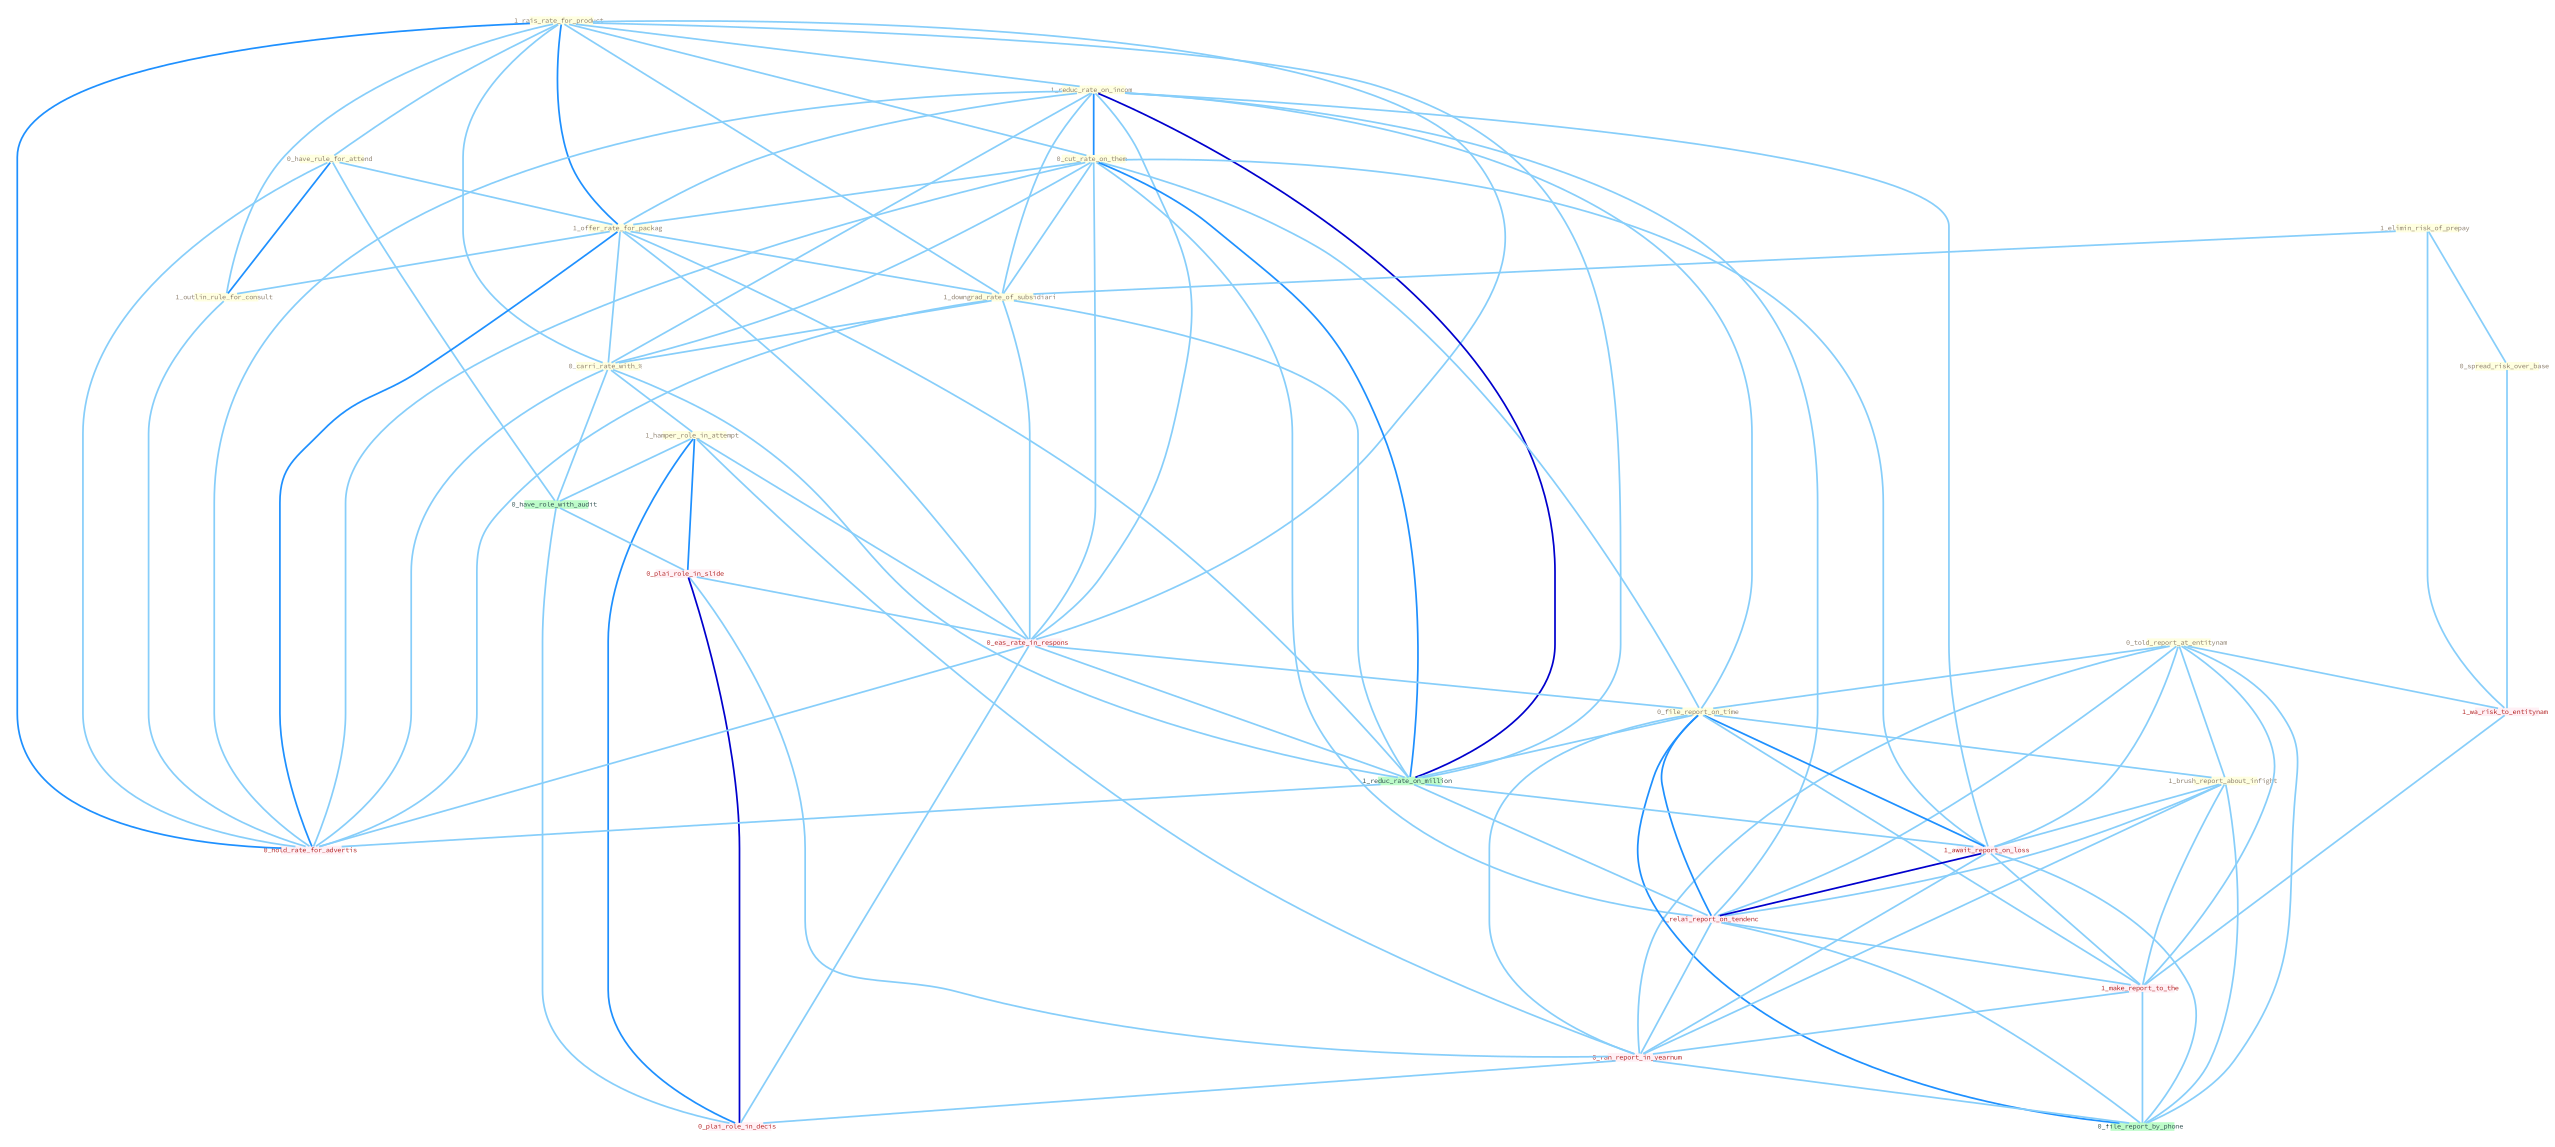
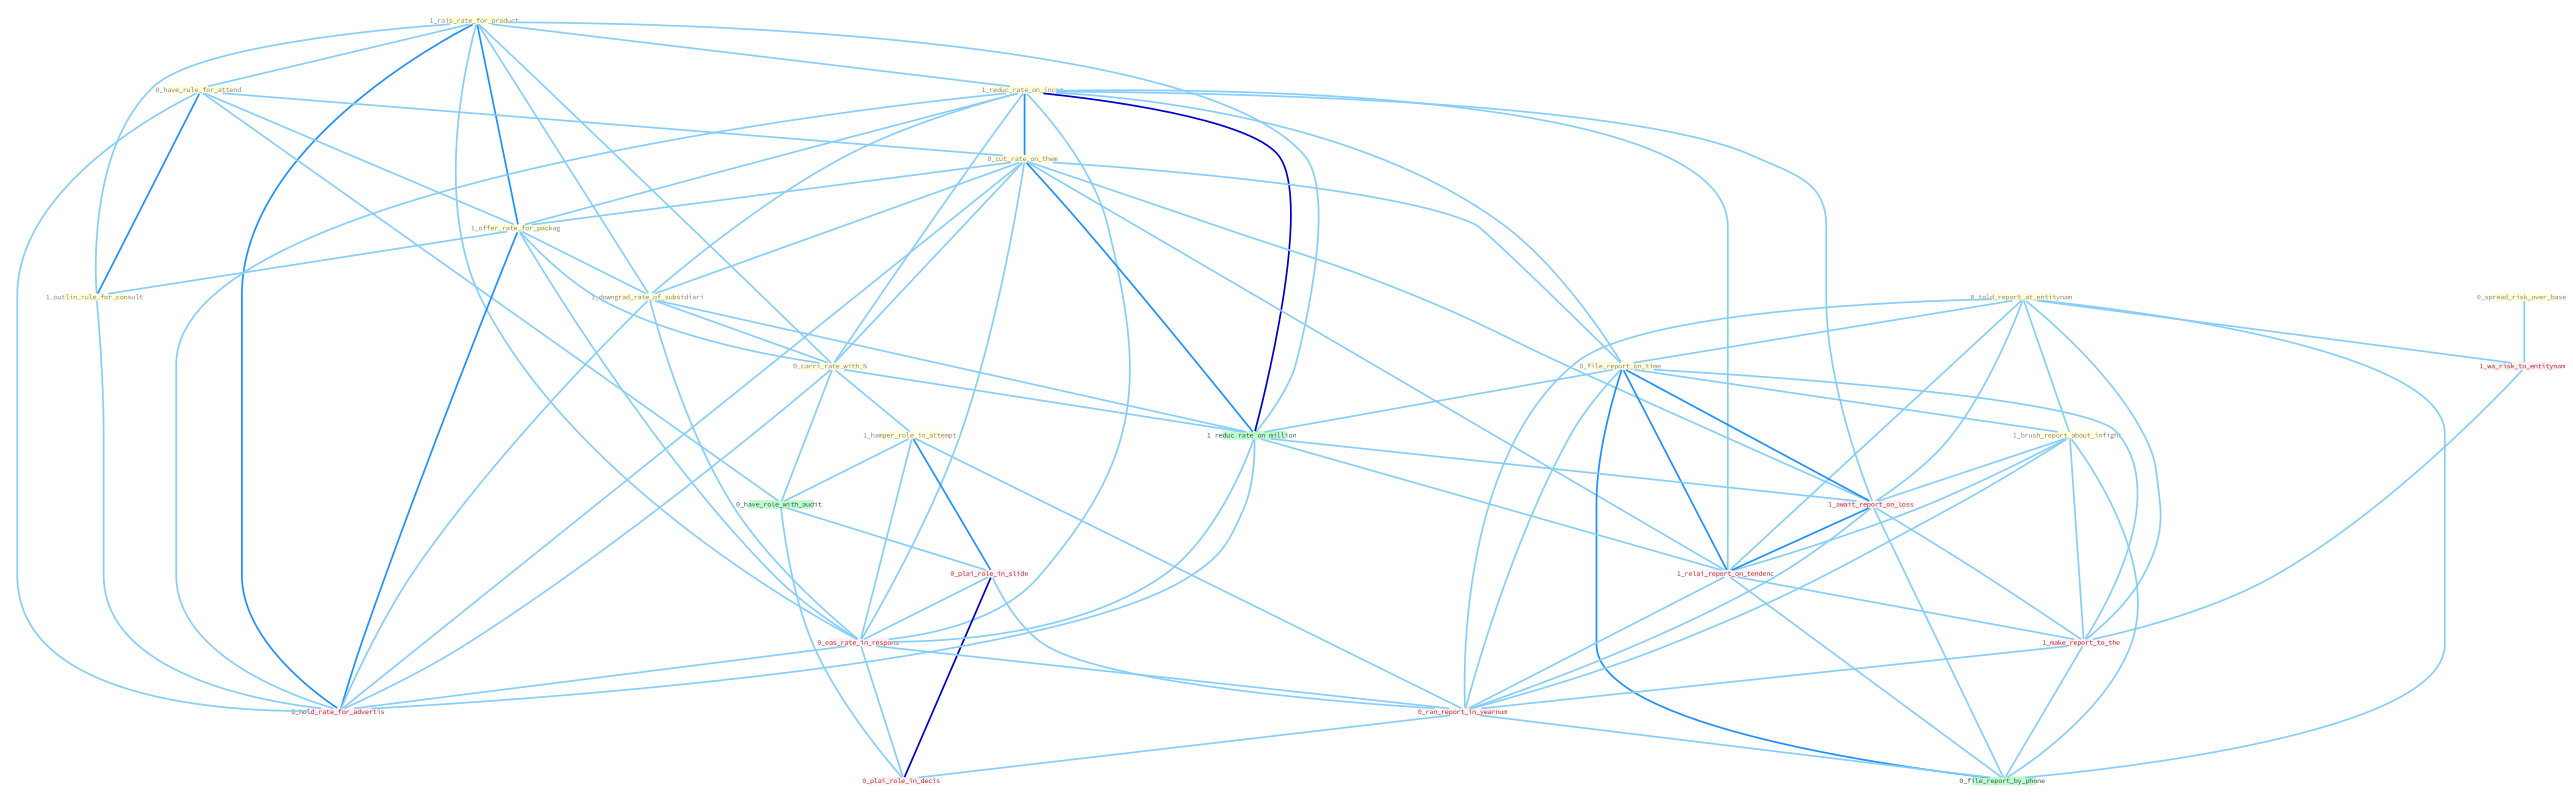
edge "1_rais_rate_for_product" -- "0_cut_rate_on_them": now "0_have_rule_for_attend" -- "0_cut_rate_on_them"
node "1_elimin_risk_of_prepay": removed
edge "1_offer_rate_for_packag" -- "1_reduc_rate_on_million": removed
edge "0_eas_rate_in_respons" -- "0_file_report_on_time": now "0_eas_rate_in_respons" -- "0_ran_report_in_yearnum"
edge "1_hamper_role_in_attempt" -- "0_plai_role_in_decis": removed
edge "1_await_report_on_loss" -- "1_relai_report_on_tendenc": color #0000cd -> #1e90ff
